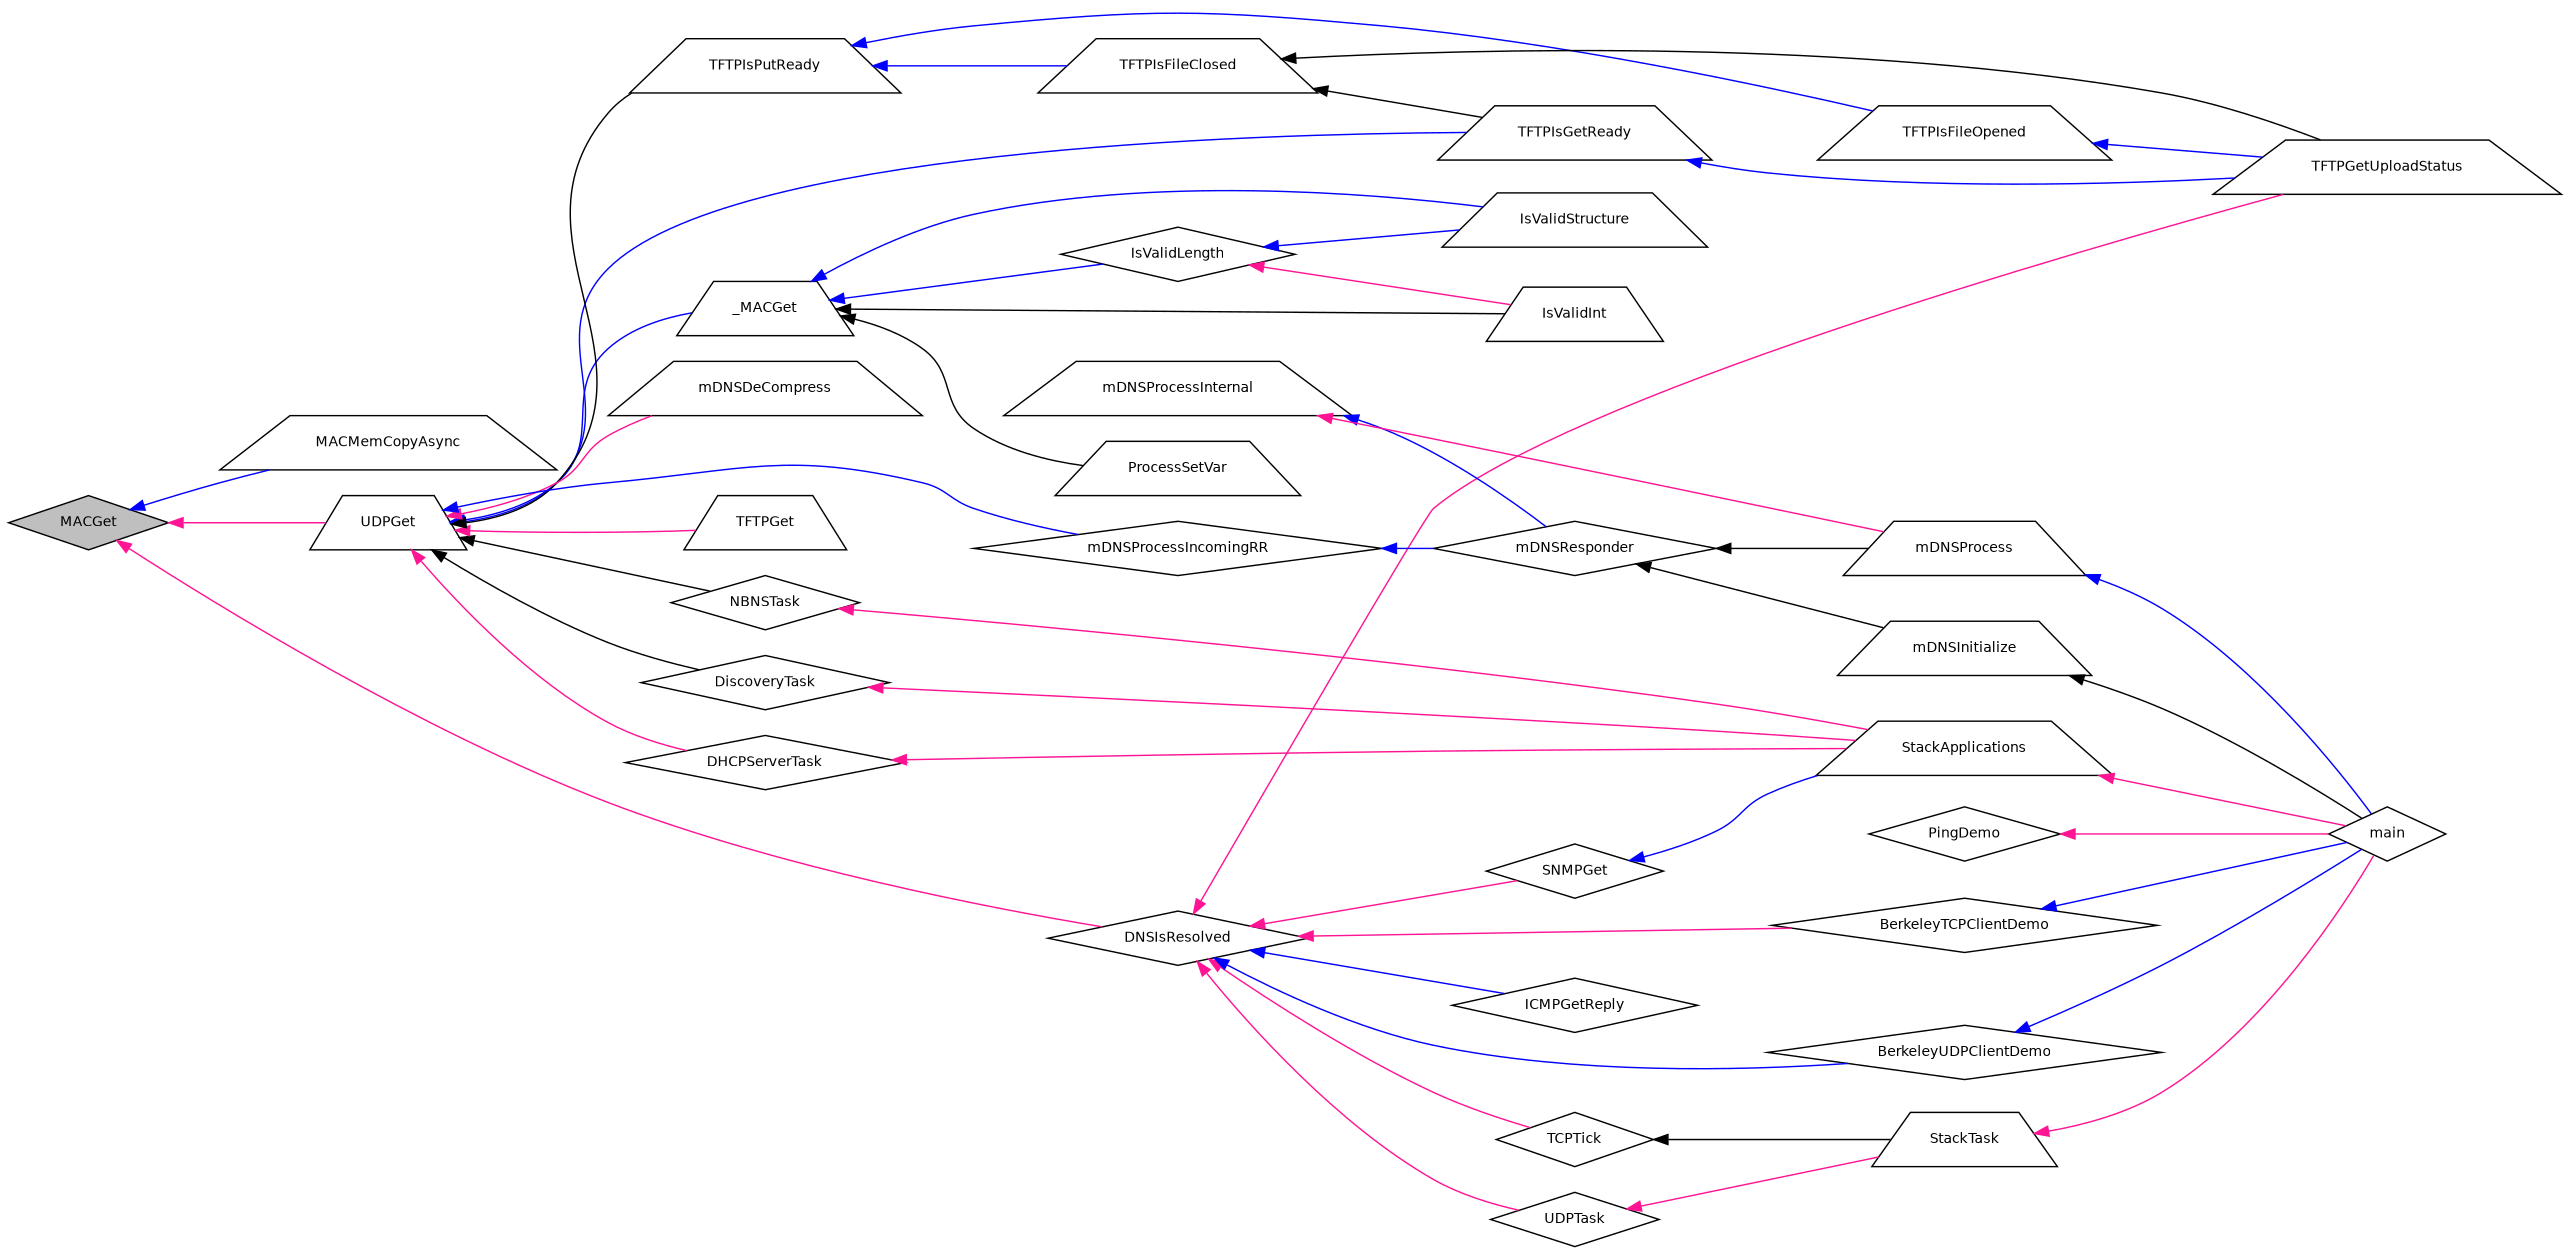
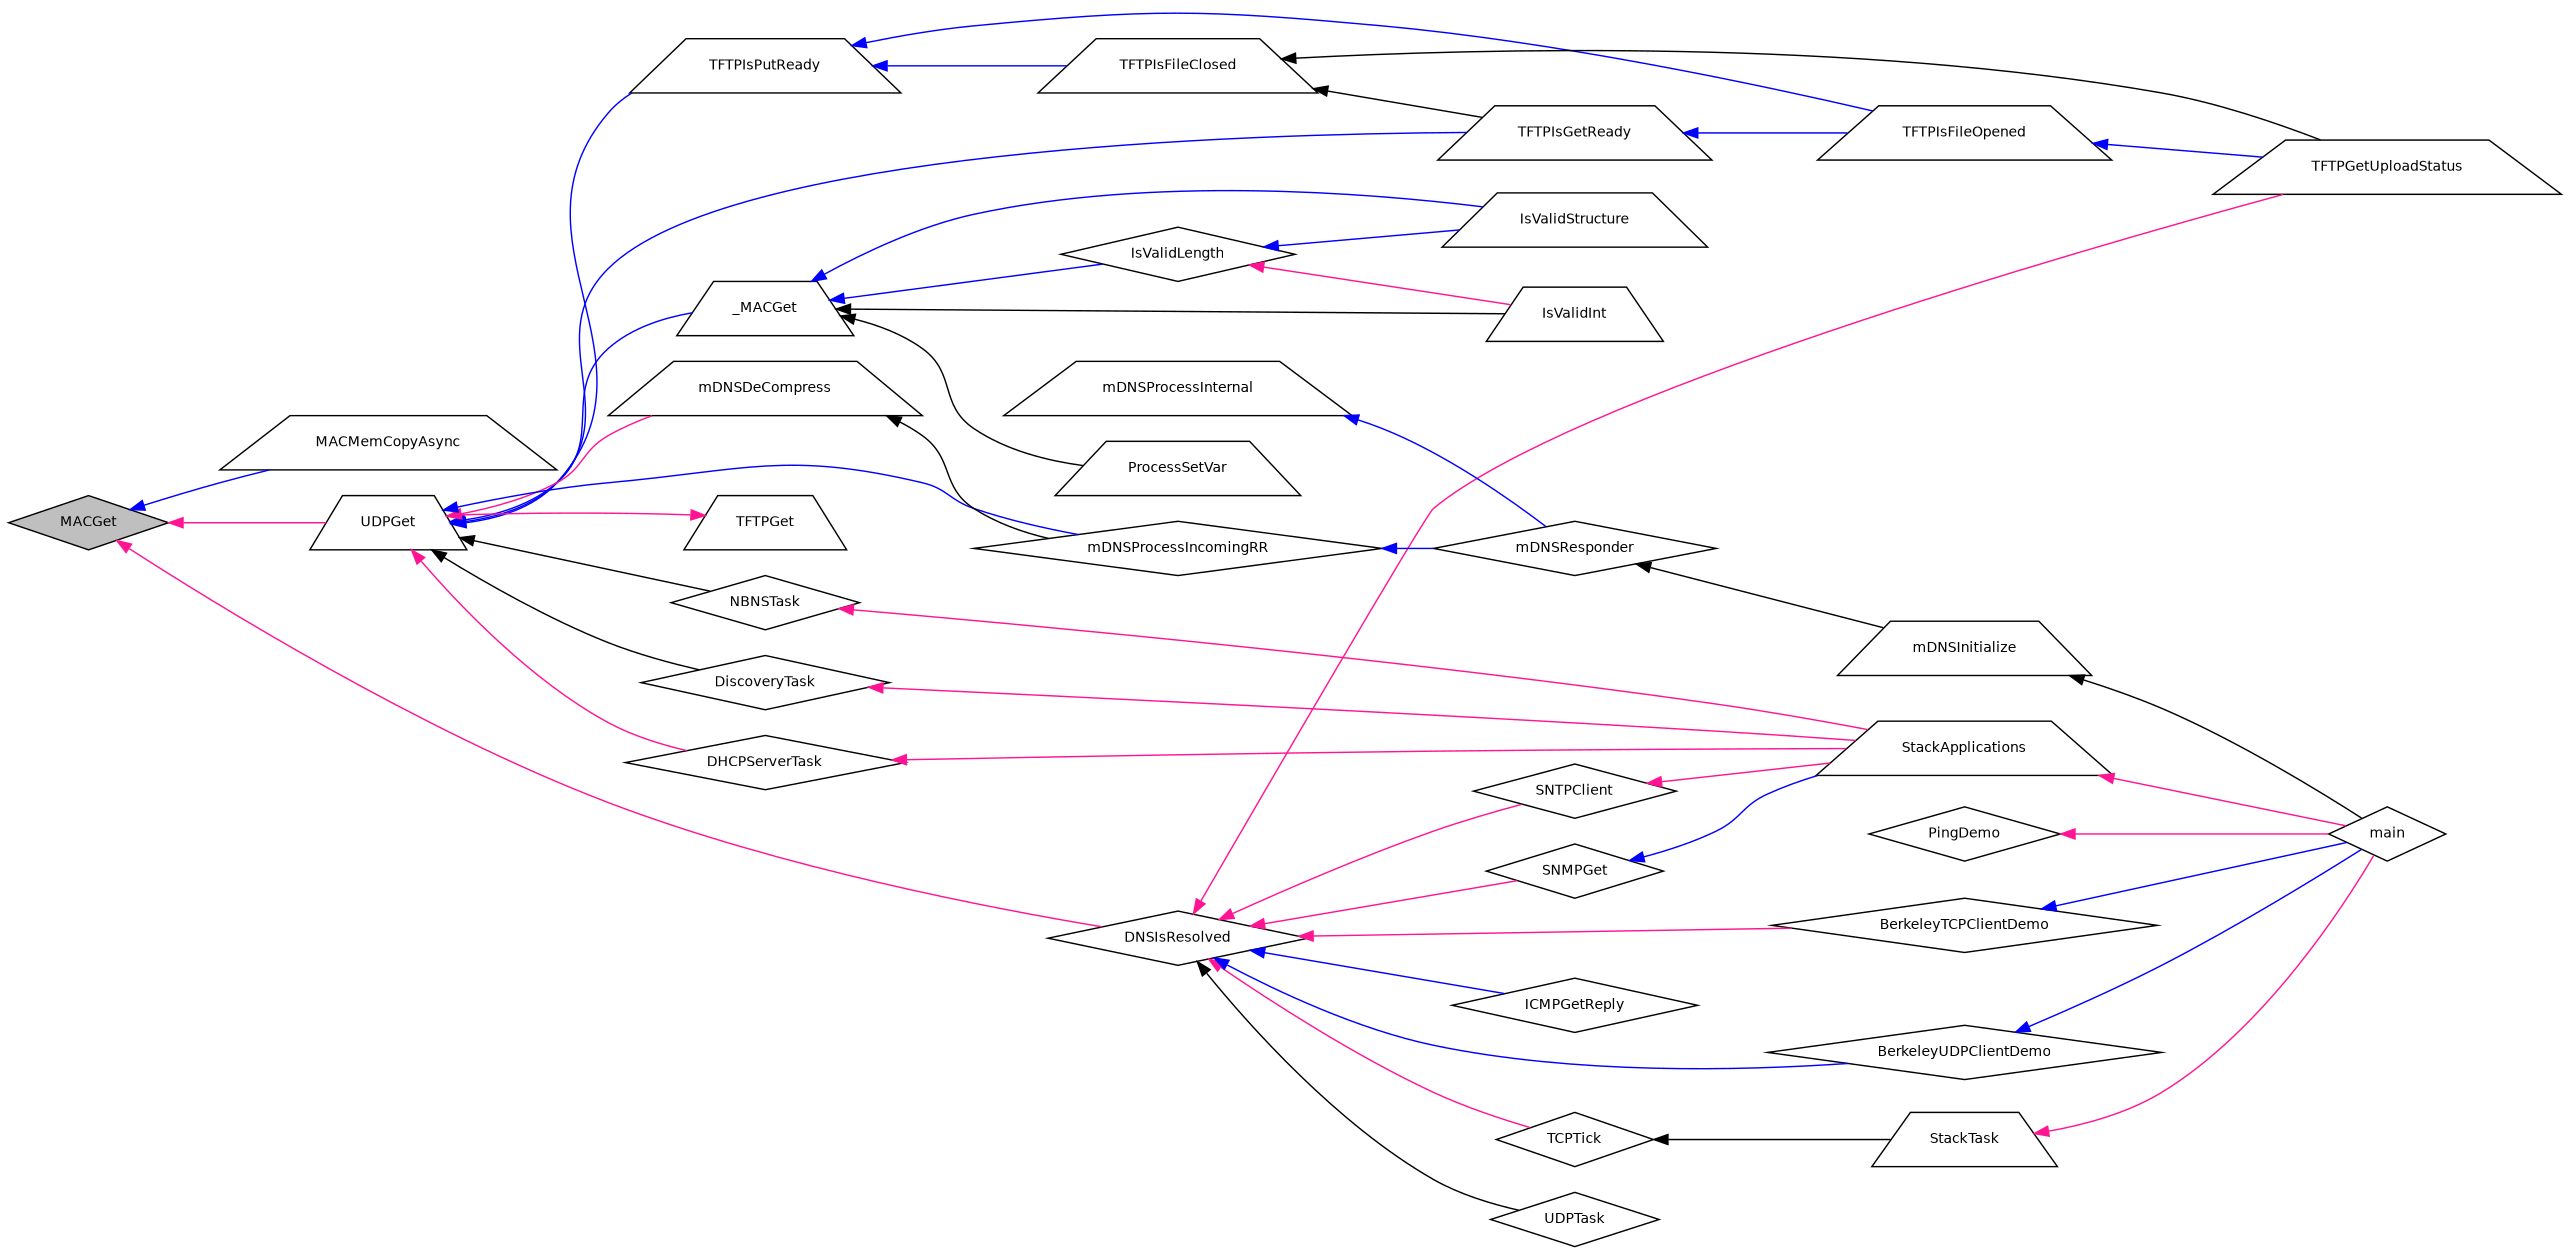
edge "TFTPGetUploadStatus" -> "TFTPIsGetReady": now "TFTPIsFileOpened" -> "TFTPIsGetReady"
edge "TFTPIsPutReady" -> "UDPGet": color black -> blue
edge "mDNSProcessIncomingRR" -> "mDNSDeCompress": added
edge "TFTPGet" -> "UDPGet": reversed
node "mDNSProcess": removed
node "SNTPClient": added
edge "UDPTask" -> "DNSIsResolved": color deeppink -> black
edge "StackTask" -> "UDPTask": removed
